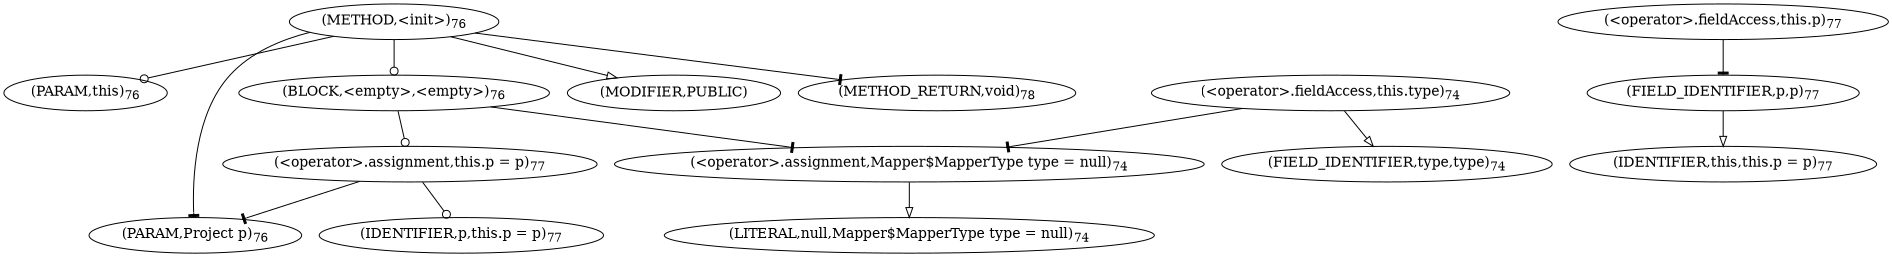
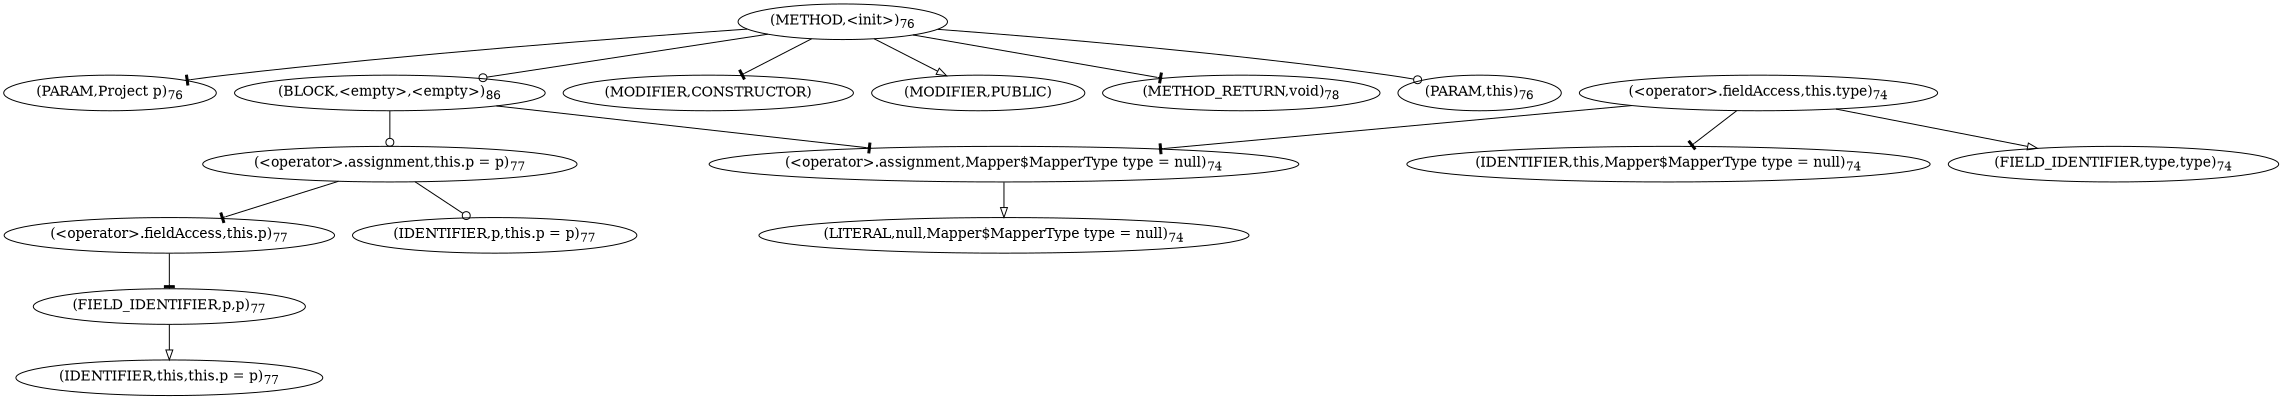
node "(BLOCK,<empty>,<empty>)": text "76" -> "86"
node "(MODIFIER,CONSTRUCTOR)": added
node "(IDENTIFIER,this,Mapper$MapperType type = null)": added
edge "(<operator>.assignment,this.p = p)" -> "(PARAM,Project p)": now "(<operator>.assignment,this.p = p)" -> "(<operator>.fieldAccess,this.p)"
